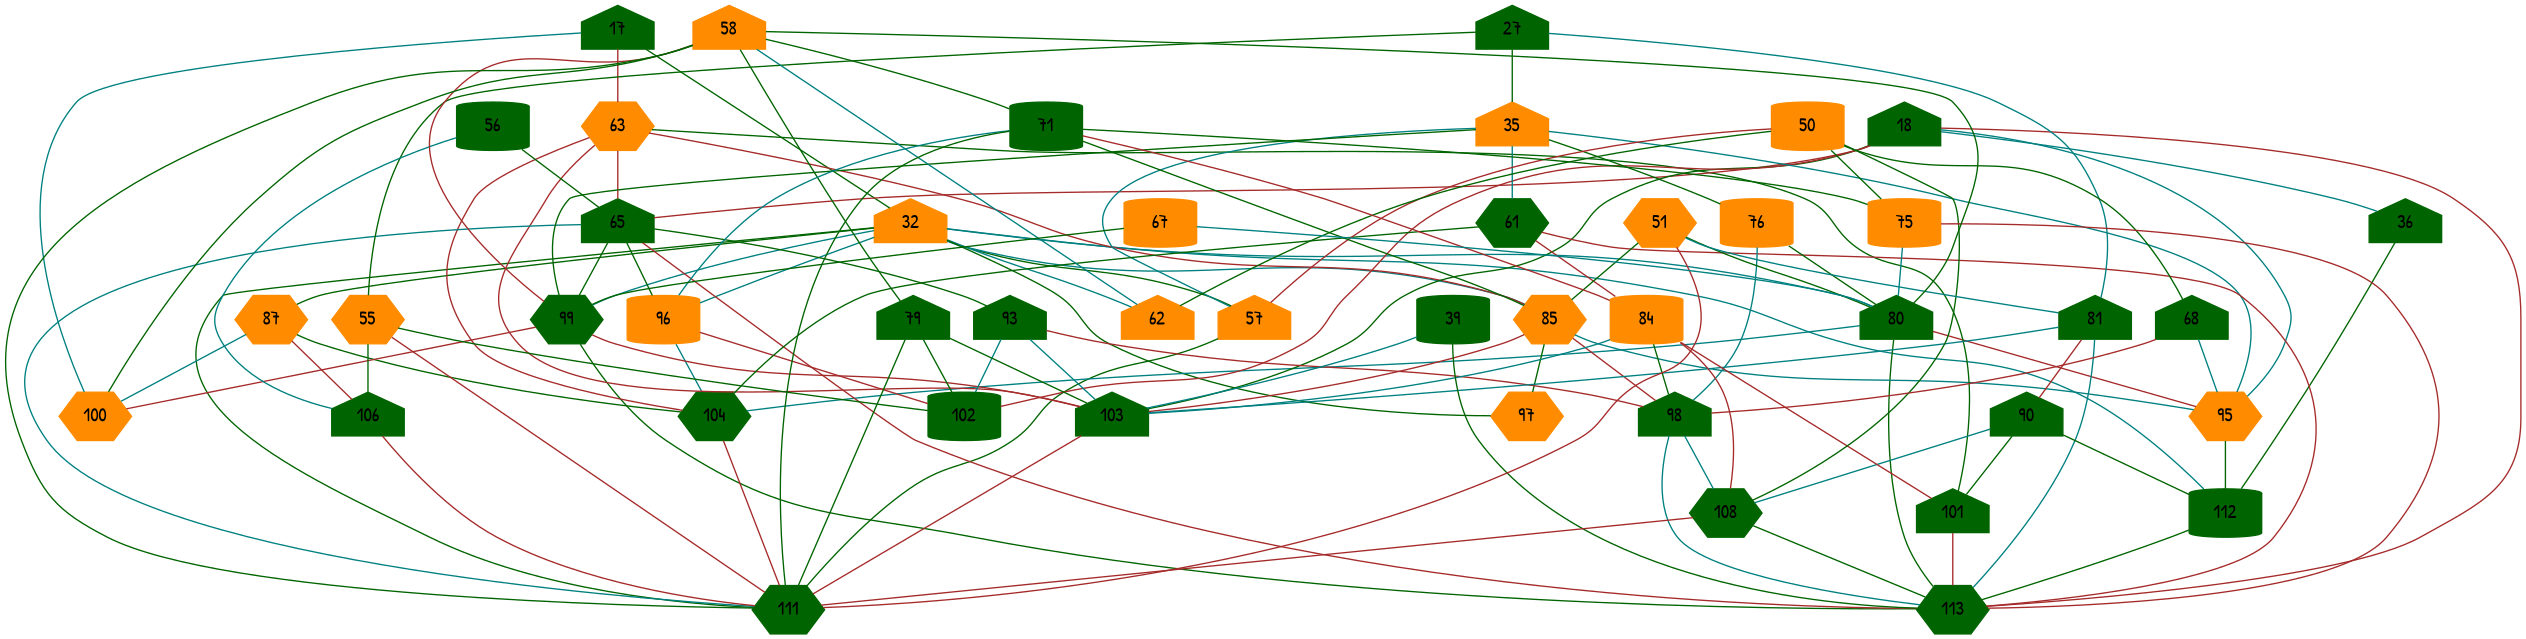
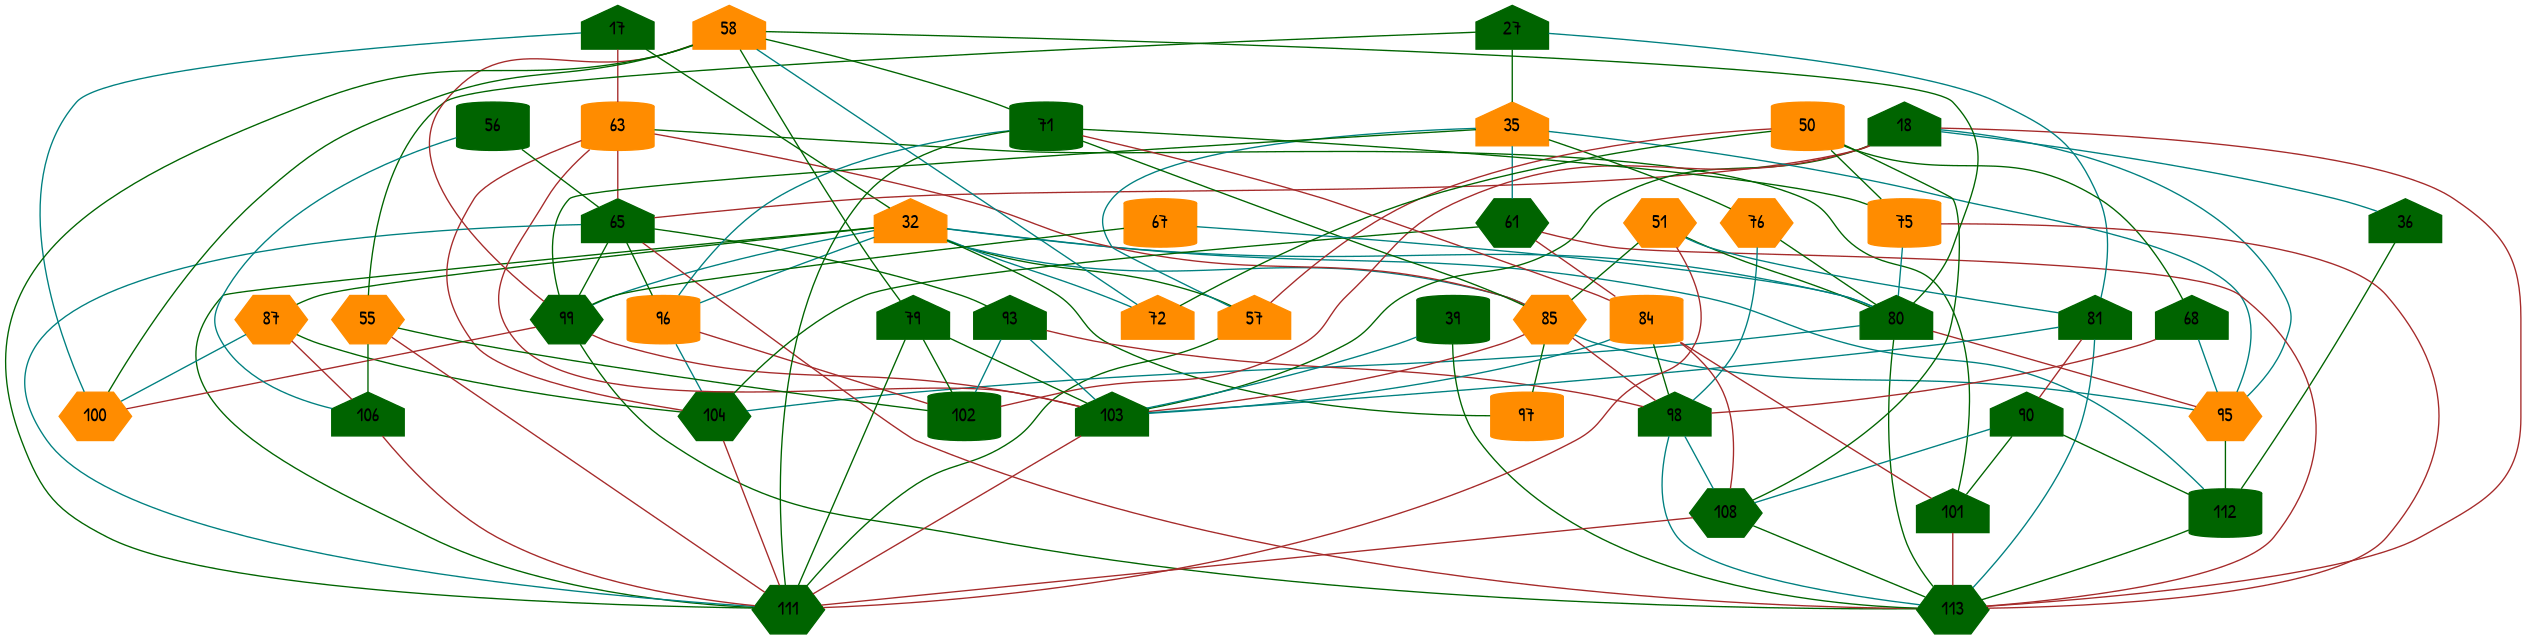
node "63": shape hexagon -> cylinder
node "76": shape cylinder -> hexagon
node "62": label "62" -> "72"
node "97": shape hexagon -> cylinder
